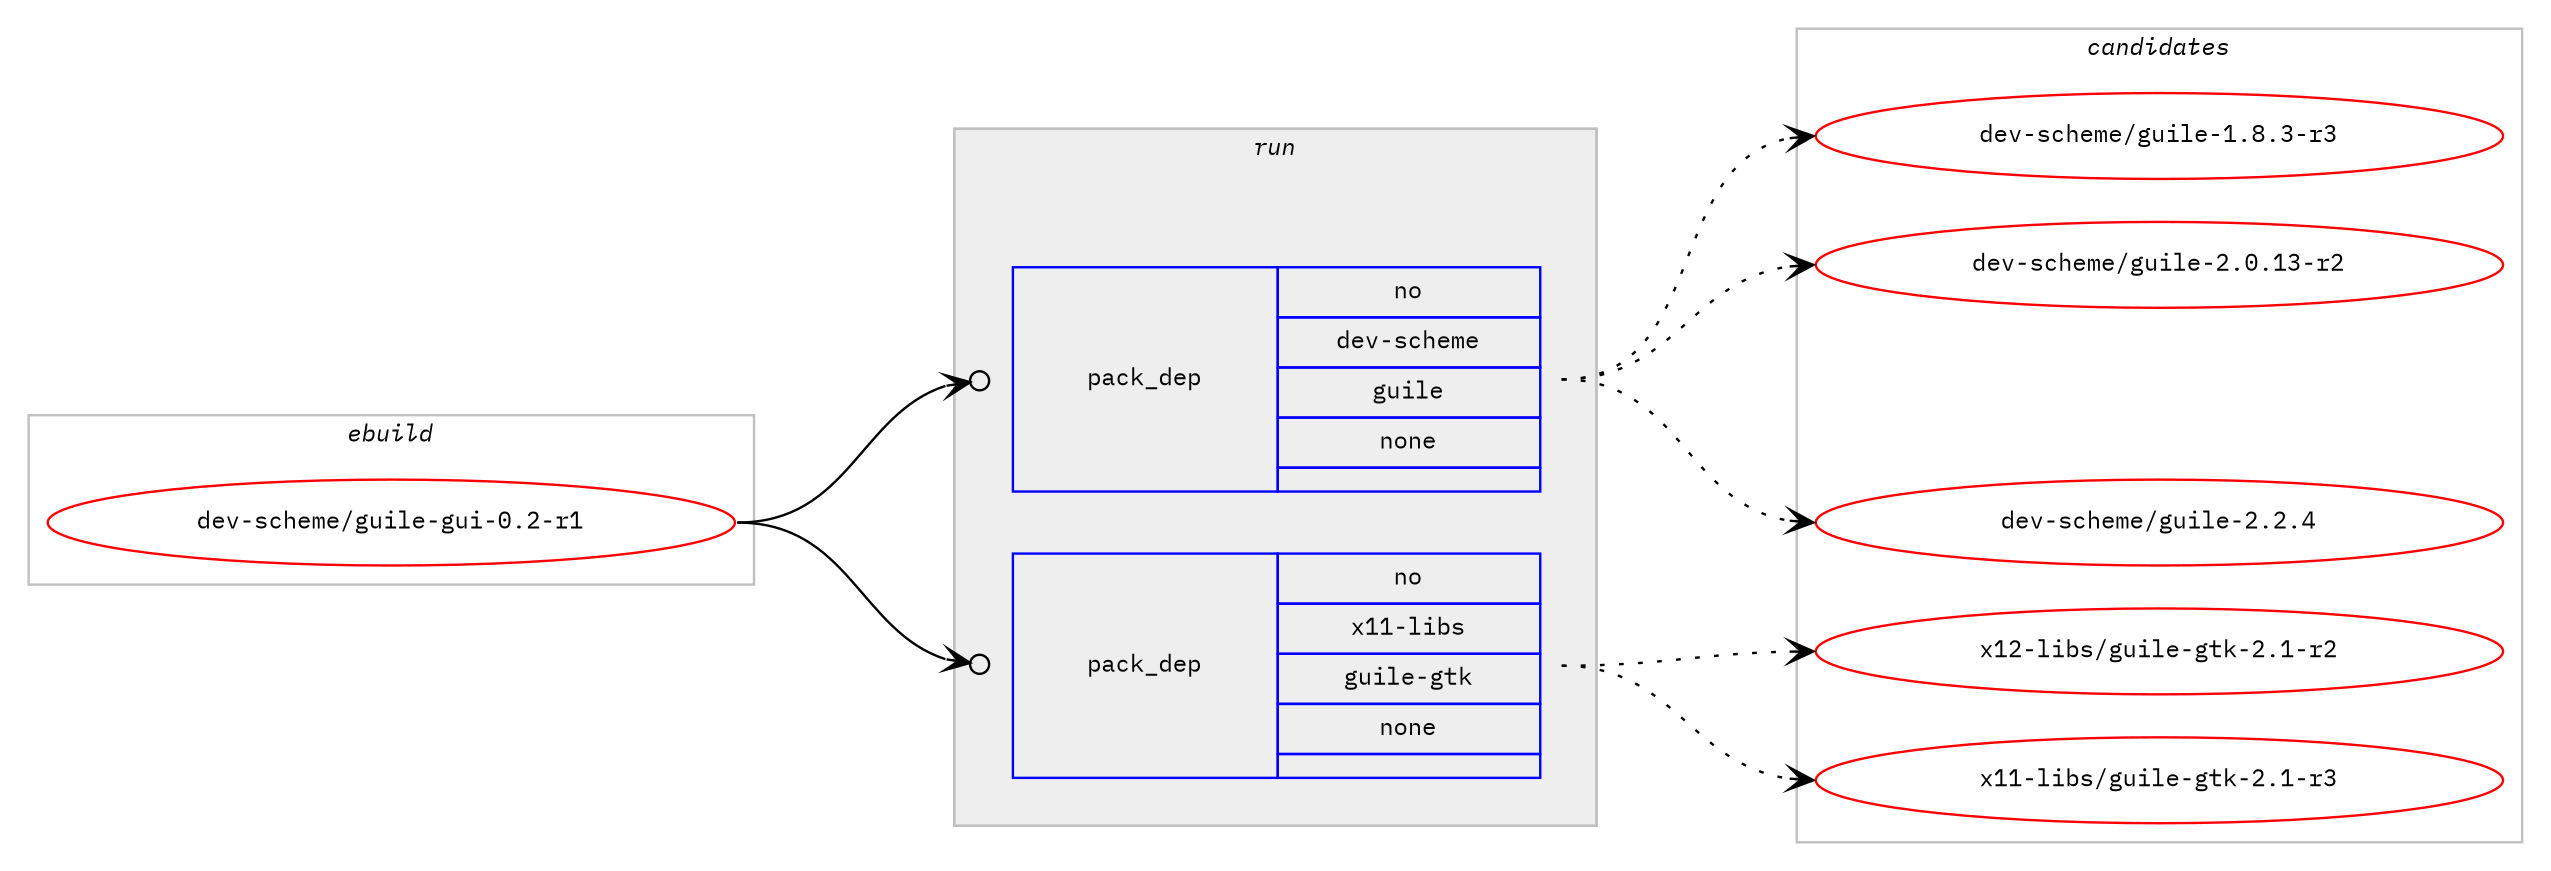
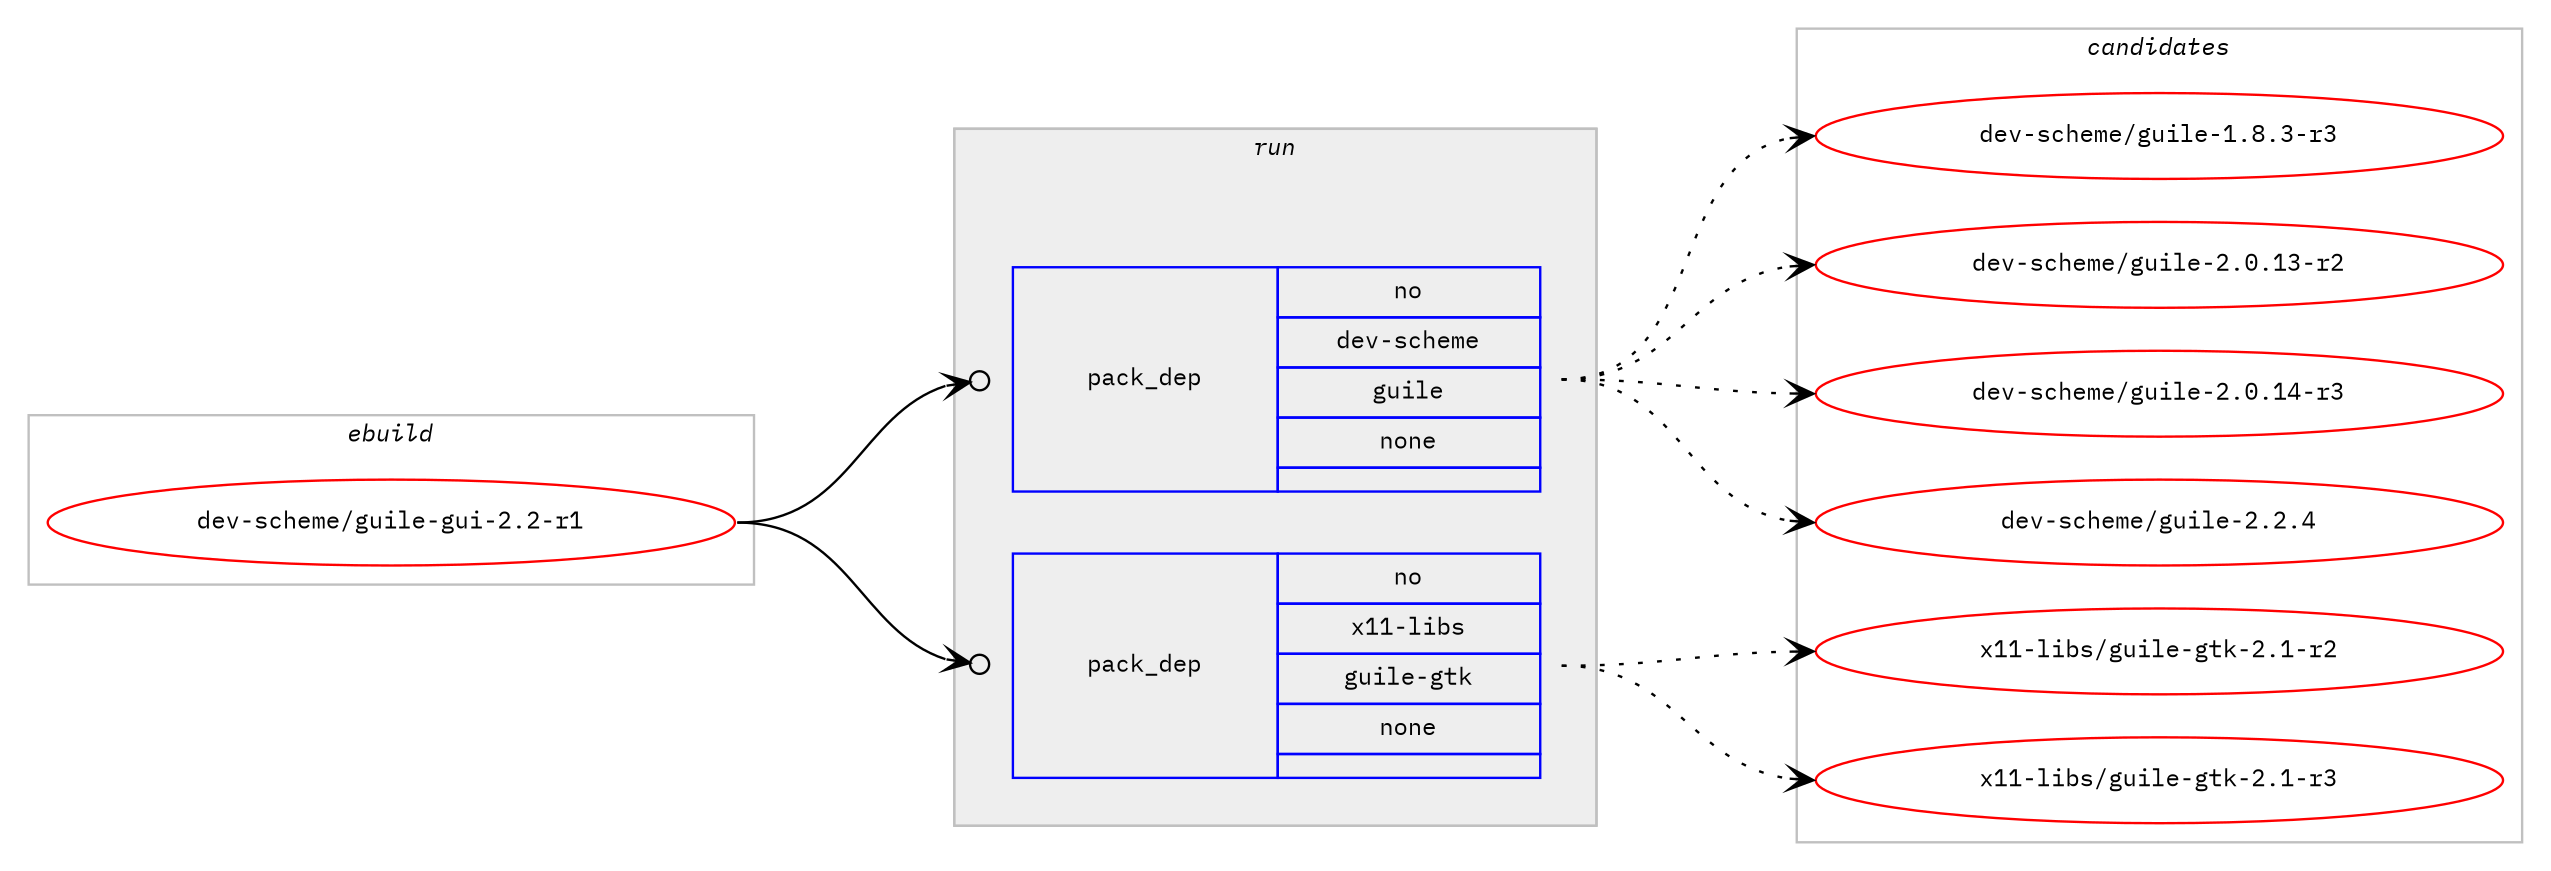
node "dev-scheme/guile-2.0.14-r3": added
node "dev-scheme/guile-gui-0.2-r1": label "dev-scheme/guile-gui-0.2-r1" -> "dev-scheme/guile-gui-2.2-r1"
node "x12-libs/guile-gtk-2.1-r2": label "x12-libs/guile-gtk-2.1-r2" -> "x11-libs/guile-gtk-2.1-r2"
